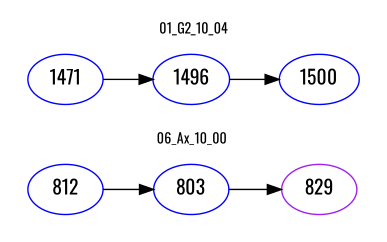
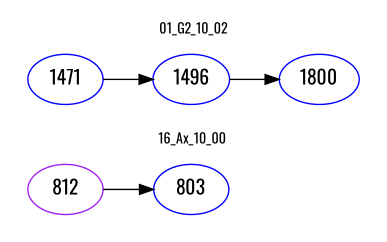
cluster "01_G2_10_04": label "01_G2_10_04" -> "01_G2_10_02"
node "1500": label "1500" -> "1800"
cluster "06_Ax_10_00": label "06_Ax_10_00" -> "16_Ax_10_00"
node "812": color blue -> purple
node "829": removed
